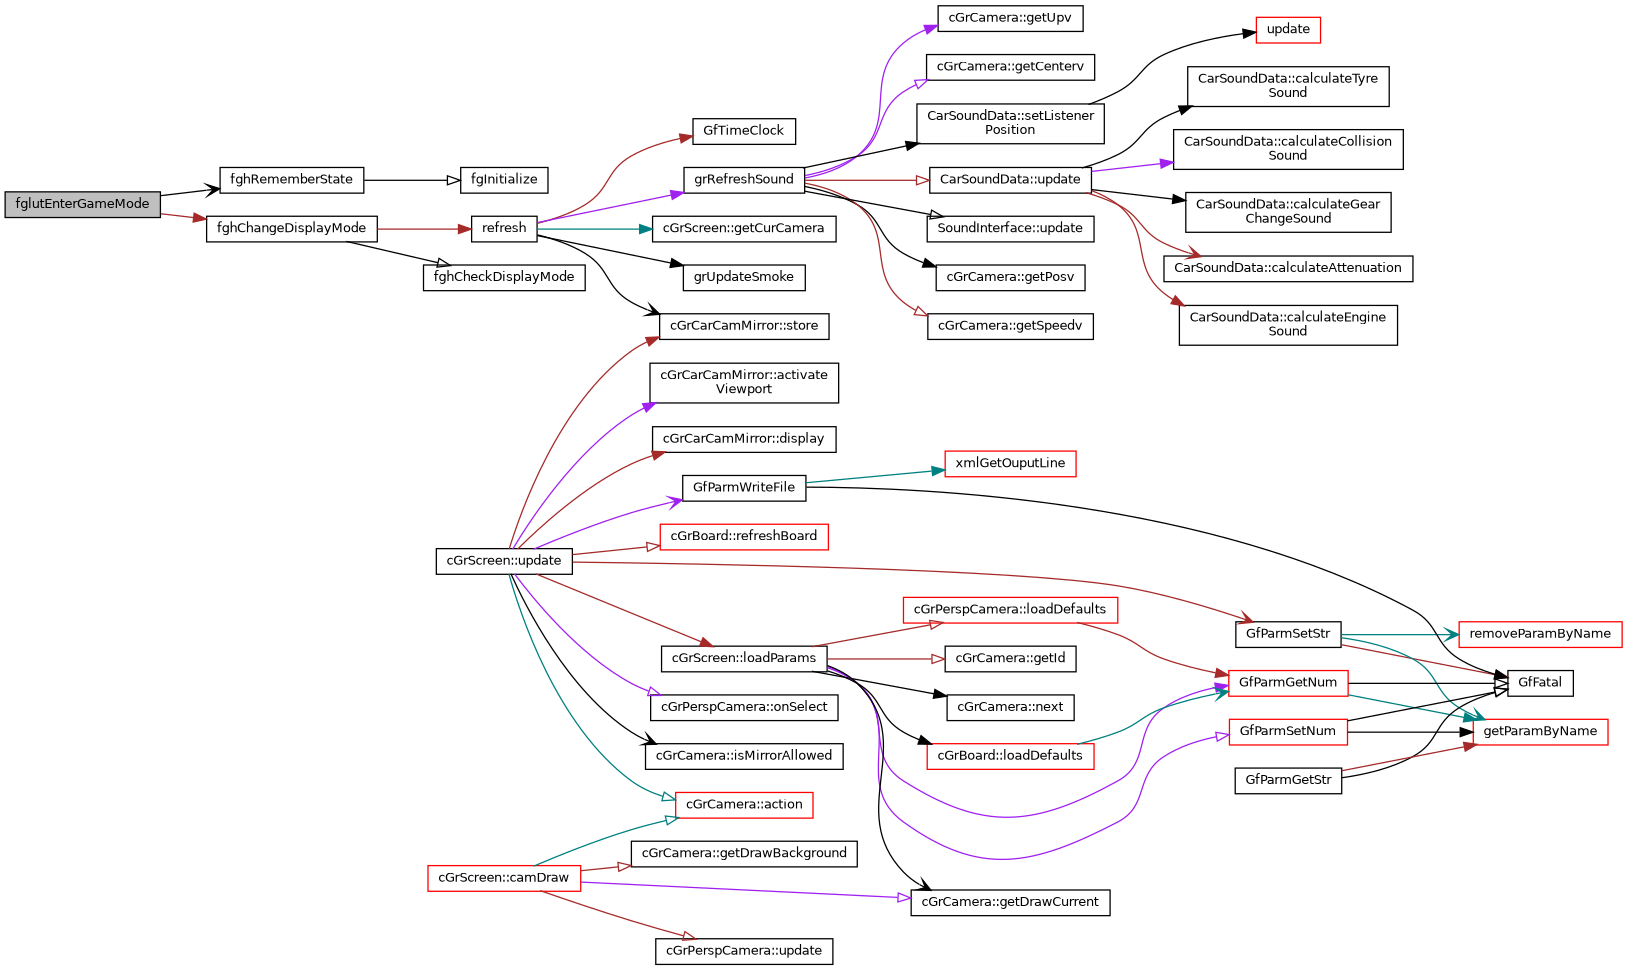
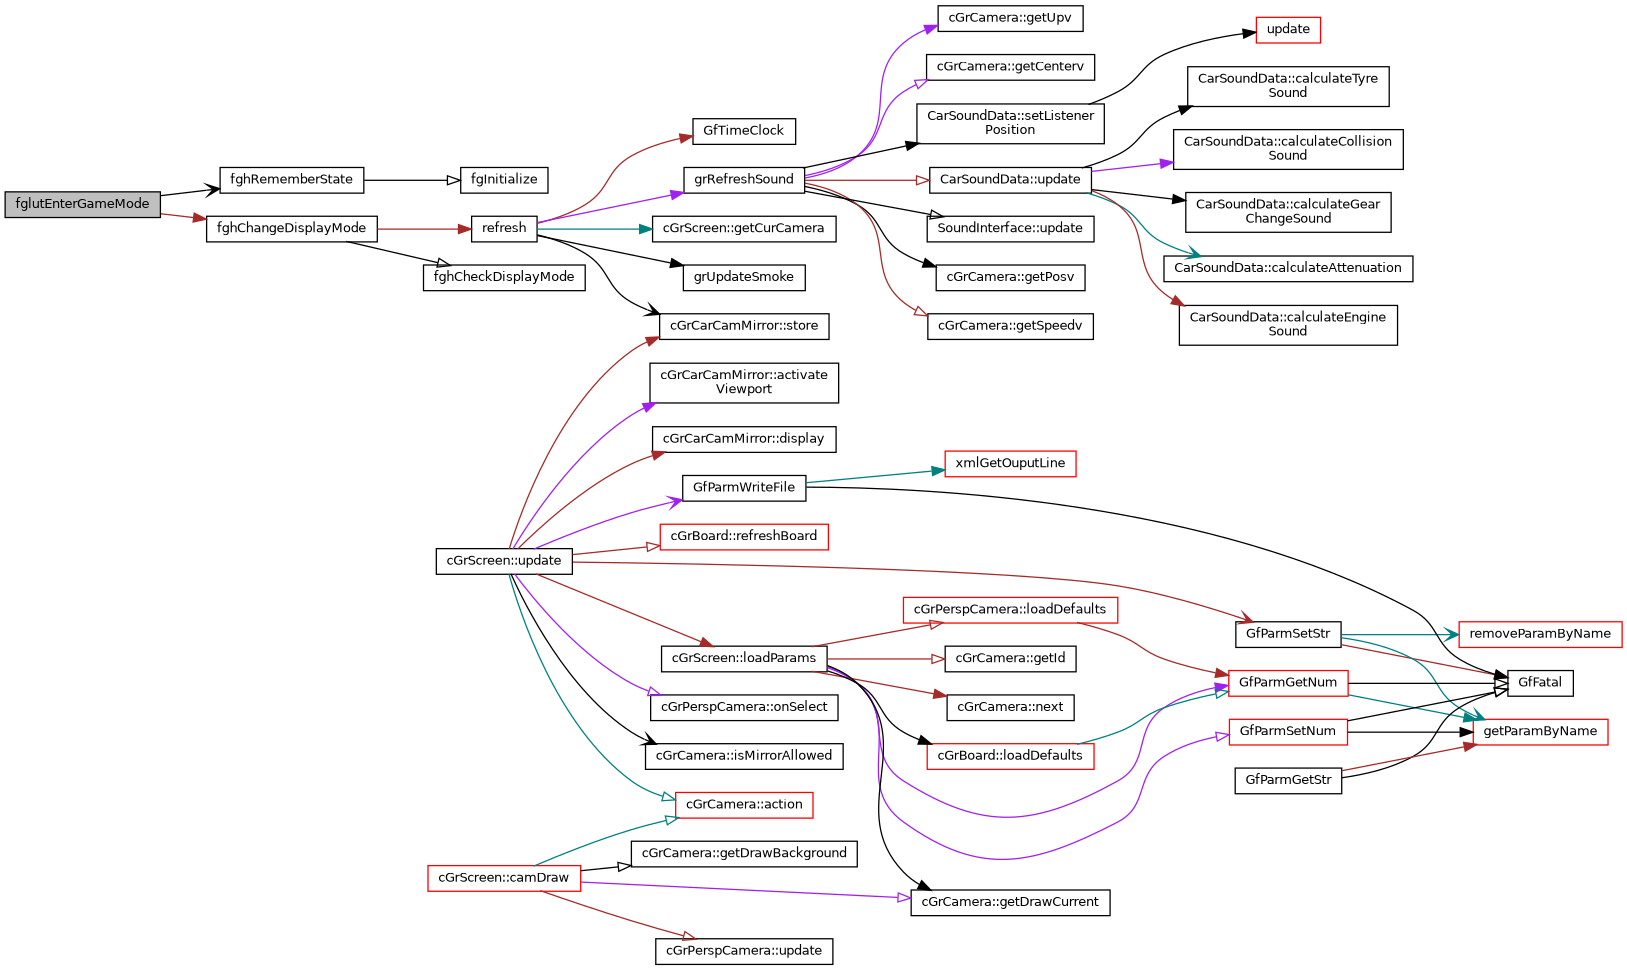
edge "CarSoundData::update" -> "CarSoundData::calculateAttenuation": color brown -> teal
edge "cGrScreen::loadParams" -> "cGrCamera::next": color black -> brown
edge "cGrBoard::loadDefaults" -> "GfParmGetNum": arrowhead vee -> onormal
edge "cGrScreen::loadParams" -> "cGrCamera::getDrawCurrent": arrowhead vee -> normal
edge "cGrScreen::camDraw" -> "cGrCamera::getDrawBackground": color brown -> black
